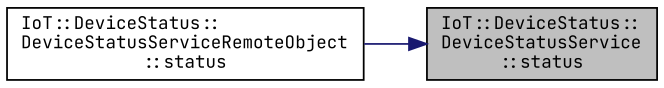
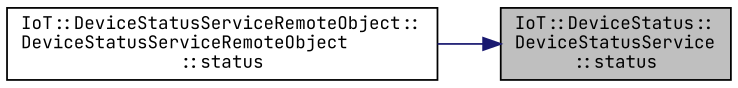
node "IoT::DeviceStatus:: DeviceStatusServiceRemoteObject ::status": label "IoT::DeviceStatus:: DeviceStatusServiceRemoteObject ::status" -> "IoT::DeviceStatusServiceRemoteObject:: DeviceStatusServiceRemoteObject ::status"
